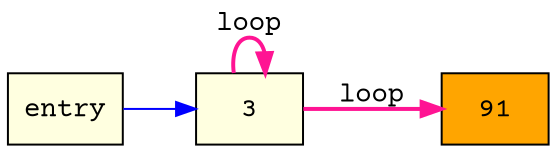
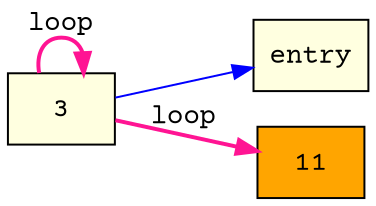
edge "entry" -> "3": reversed
node "91": label "91" -> "11"
